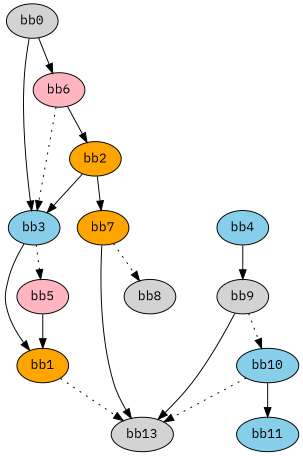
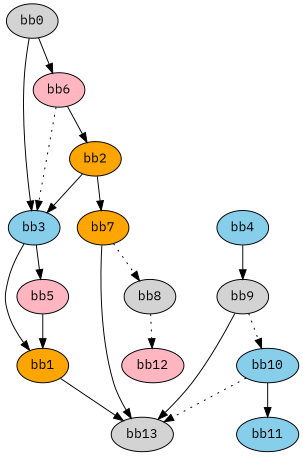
edge "bb3" -> "bb5": style dotted -> solid
node "bb12": added
edge "bb1" -> "bb13": style dotted -> solid
